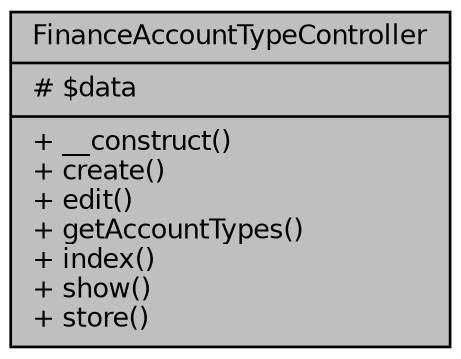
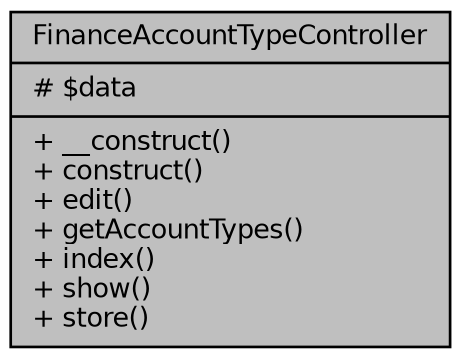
node "FinanceAccountTypeController": text "+ create()" -> "+ construct()"
